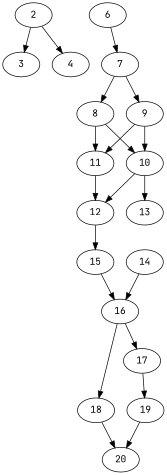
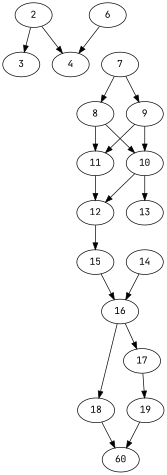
edge "6" -> "7": now "6" -> "4"
node "20": label "20" -> "60"
